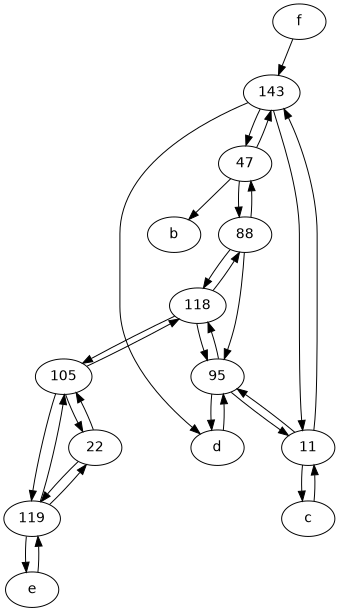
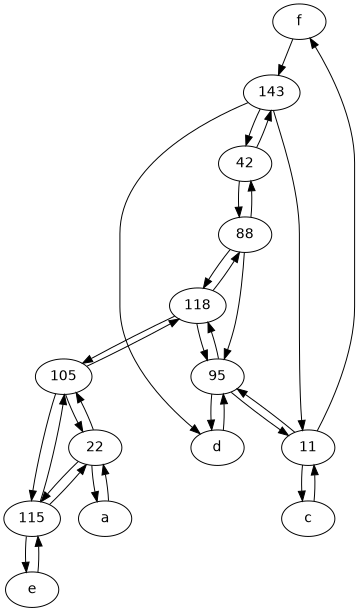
node "47": label "47" -> "42"
node "b": removed
edge "11" -> "143": now "11" -> "f"
node "119": label "119" -> "115"
node "a": added
